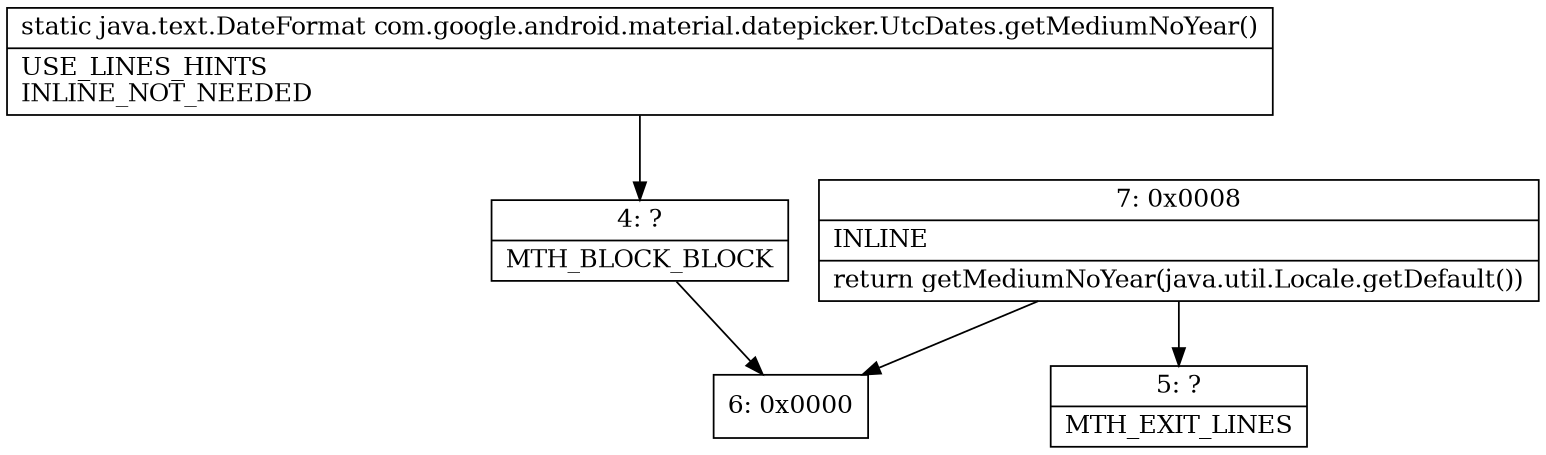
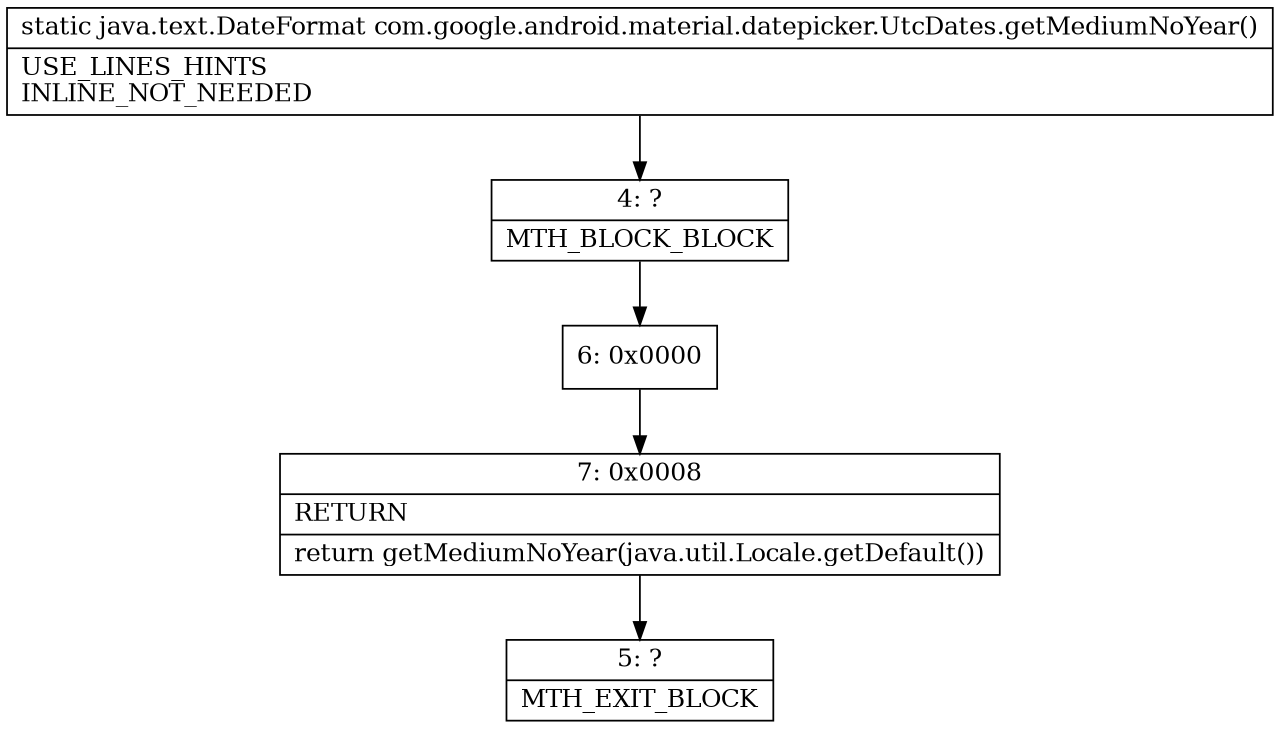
node "7: 0x0008": text "INLINE" -> "RETURN"
edge "7: 0x0008" -> "6: 0x0000": reversed
node "5: ?": text "MTH_EXIT_LINES" -> "MTH_EXIT_BLOCK"
